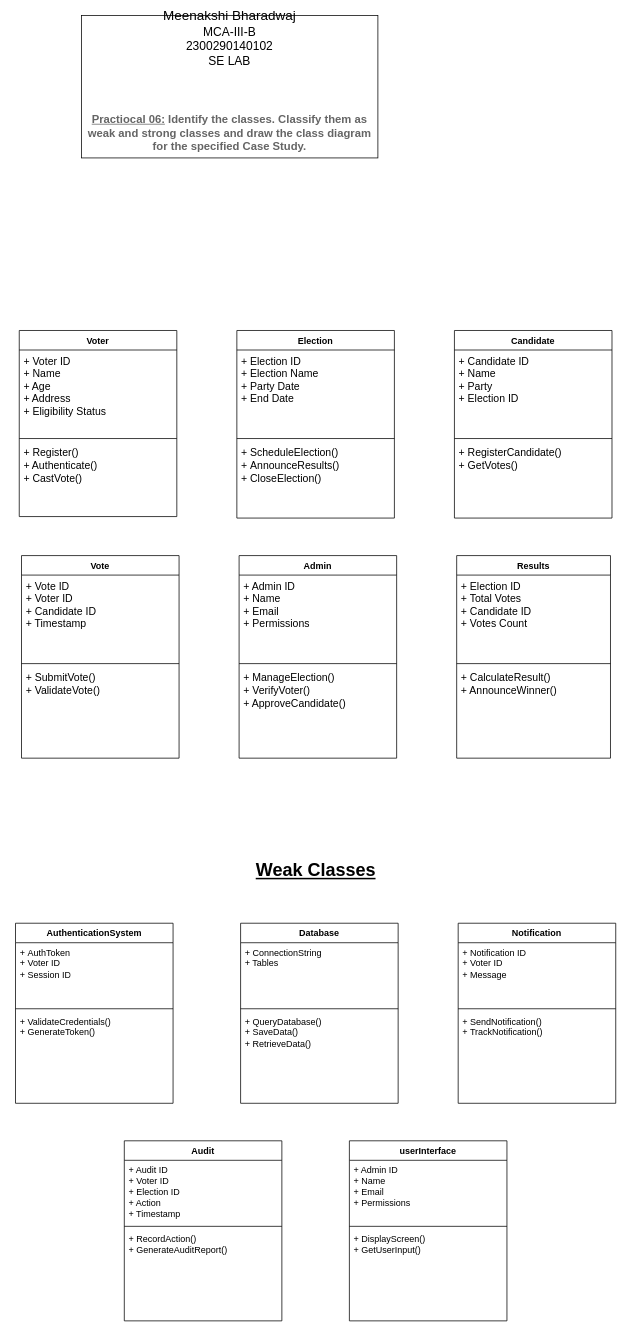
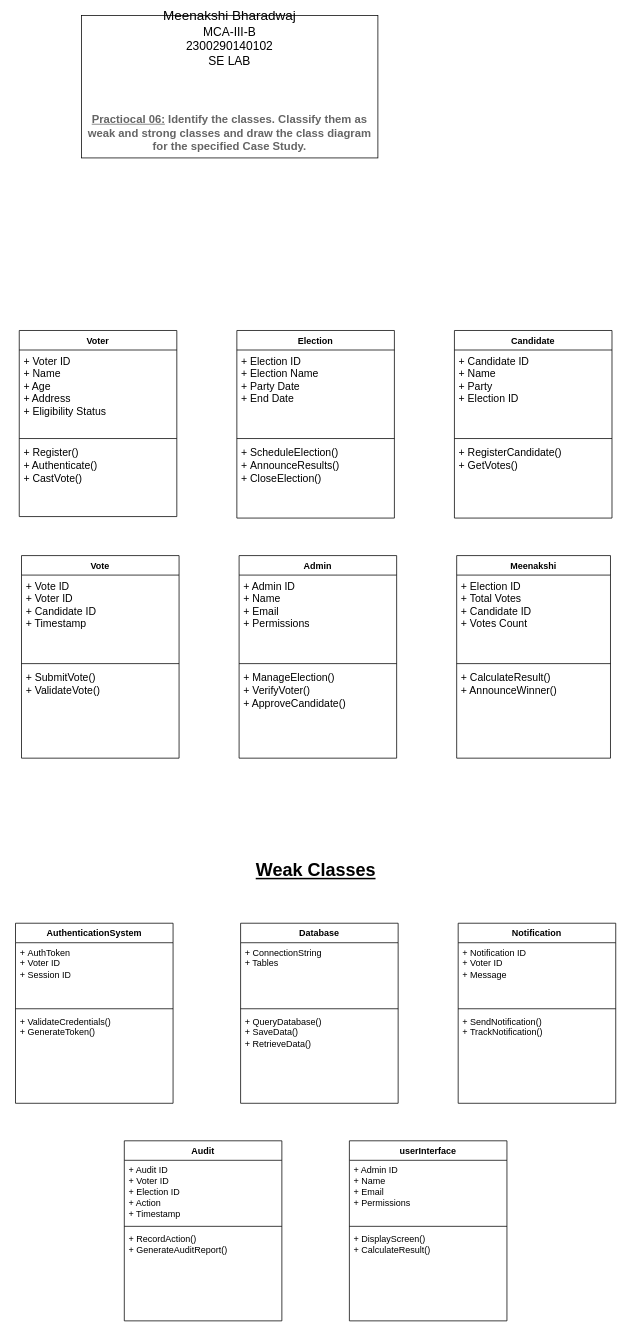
node "Results": label "Results" -> "Meenakshi"
node "+ DisplayScreen() + GetUserInput()": label "+ DisplayScreen() + GetUserInput()" -> "+ DisplayScreen() + CalculateResult()"
